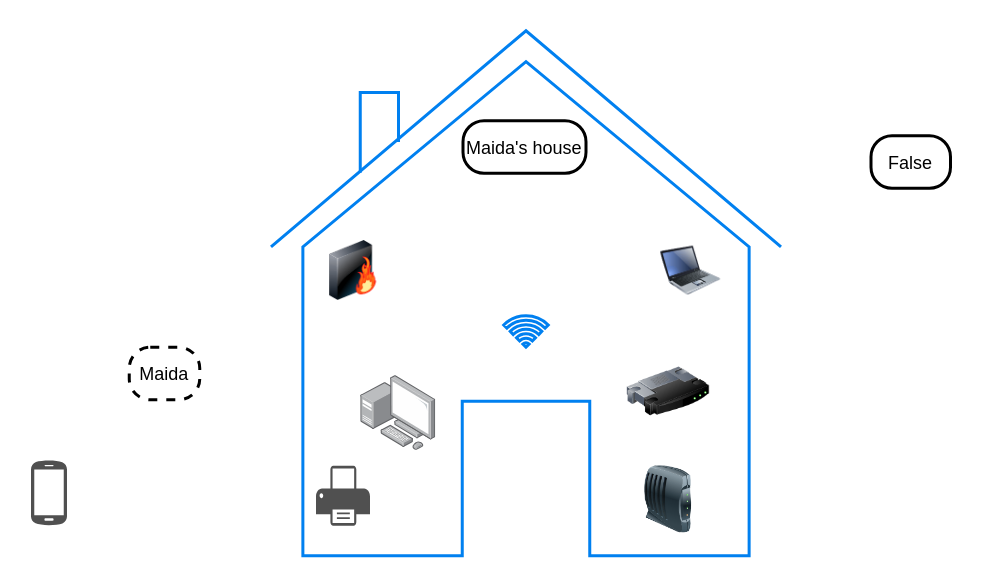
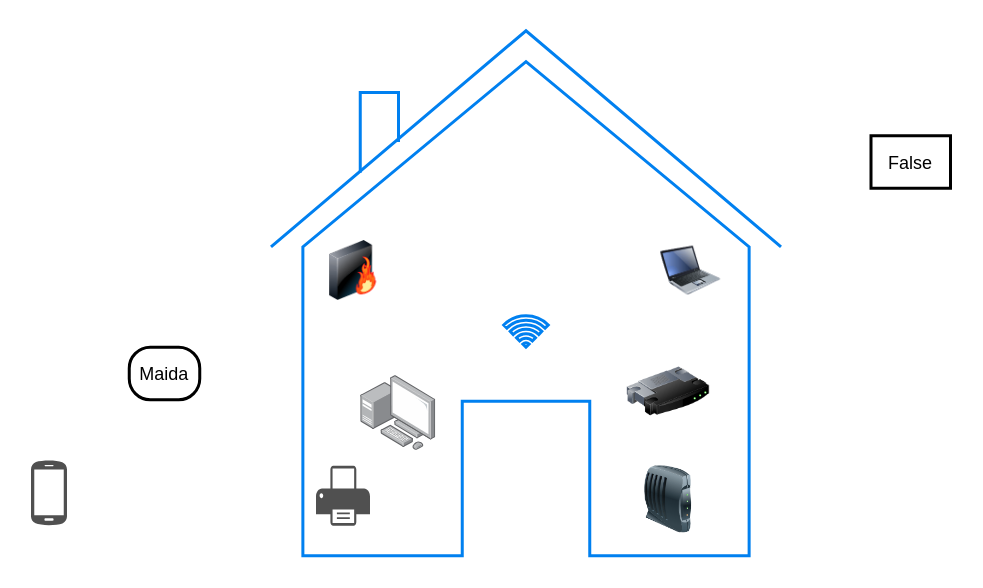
node "Maida's house": removed
node "False": shape rounded rectangle -> rectangle
node "Maida": style dashed -> solid
